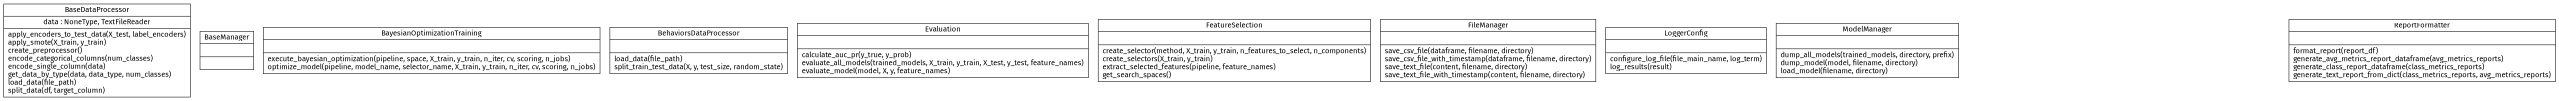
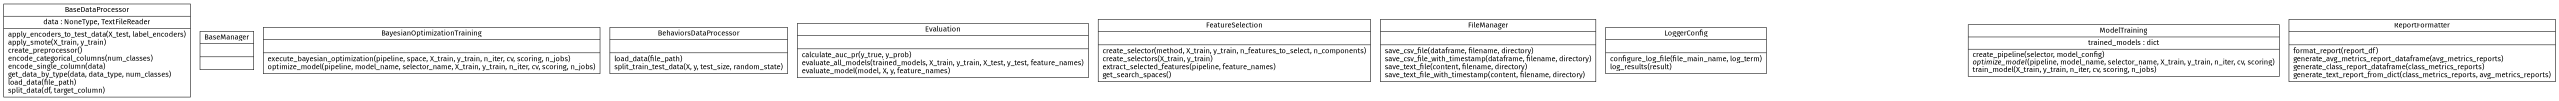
node "ModelManager": removed
node "ModelTraining": added
